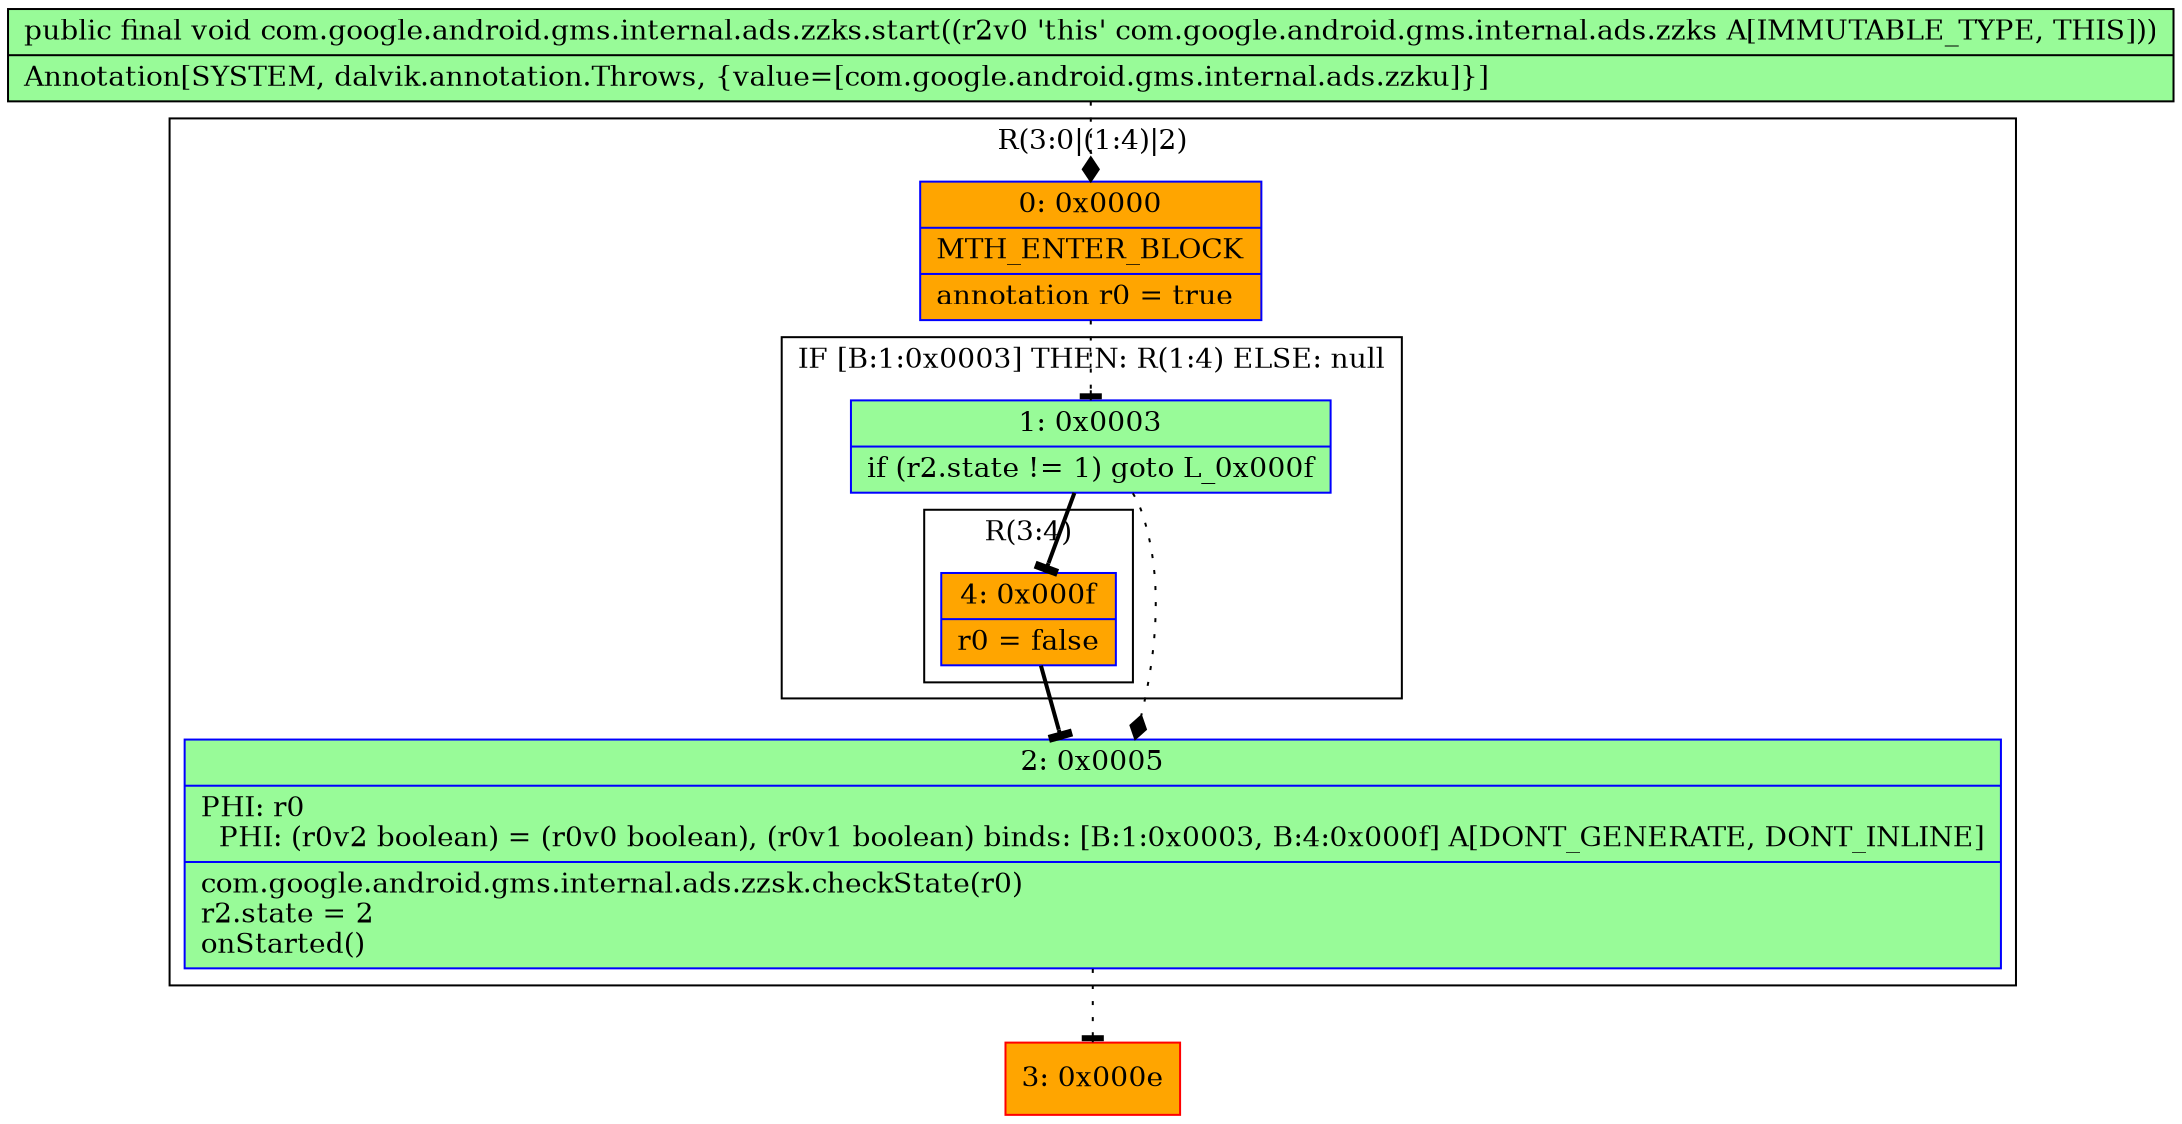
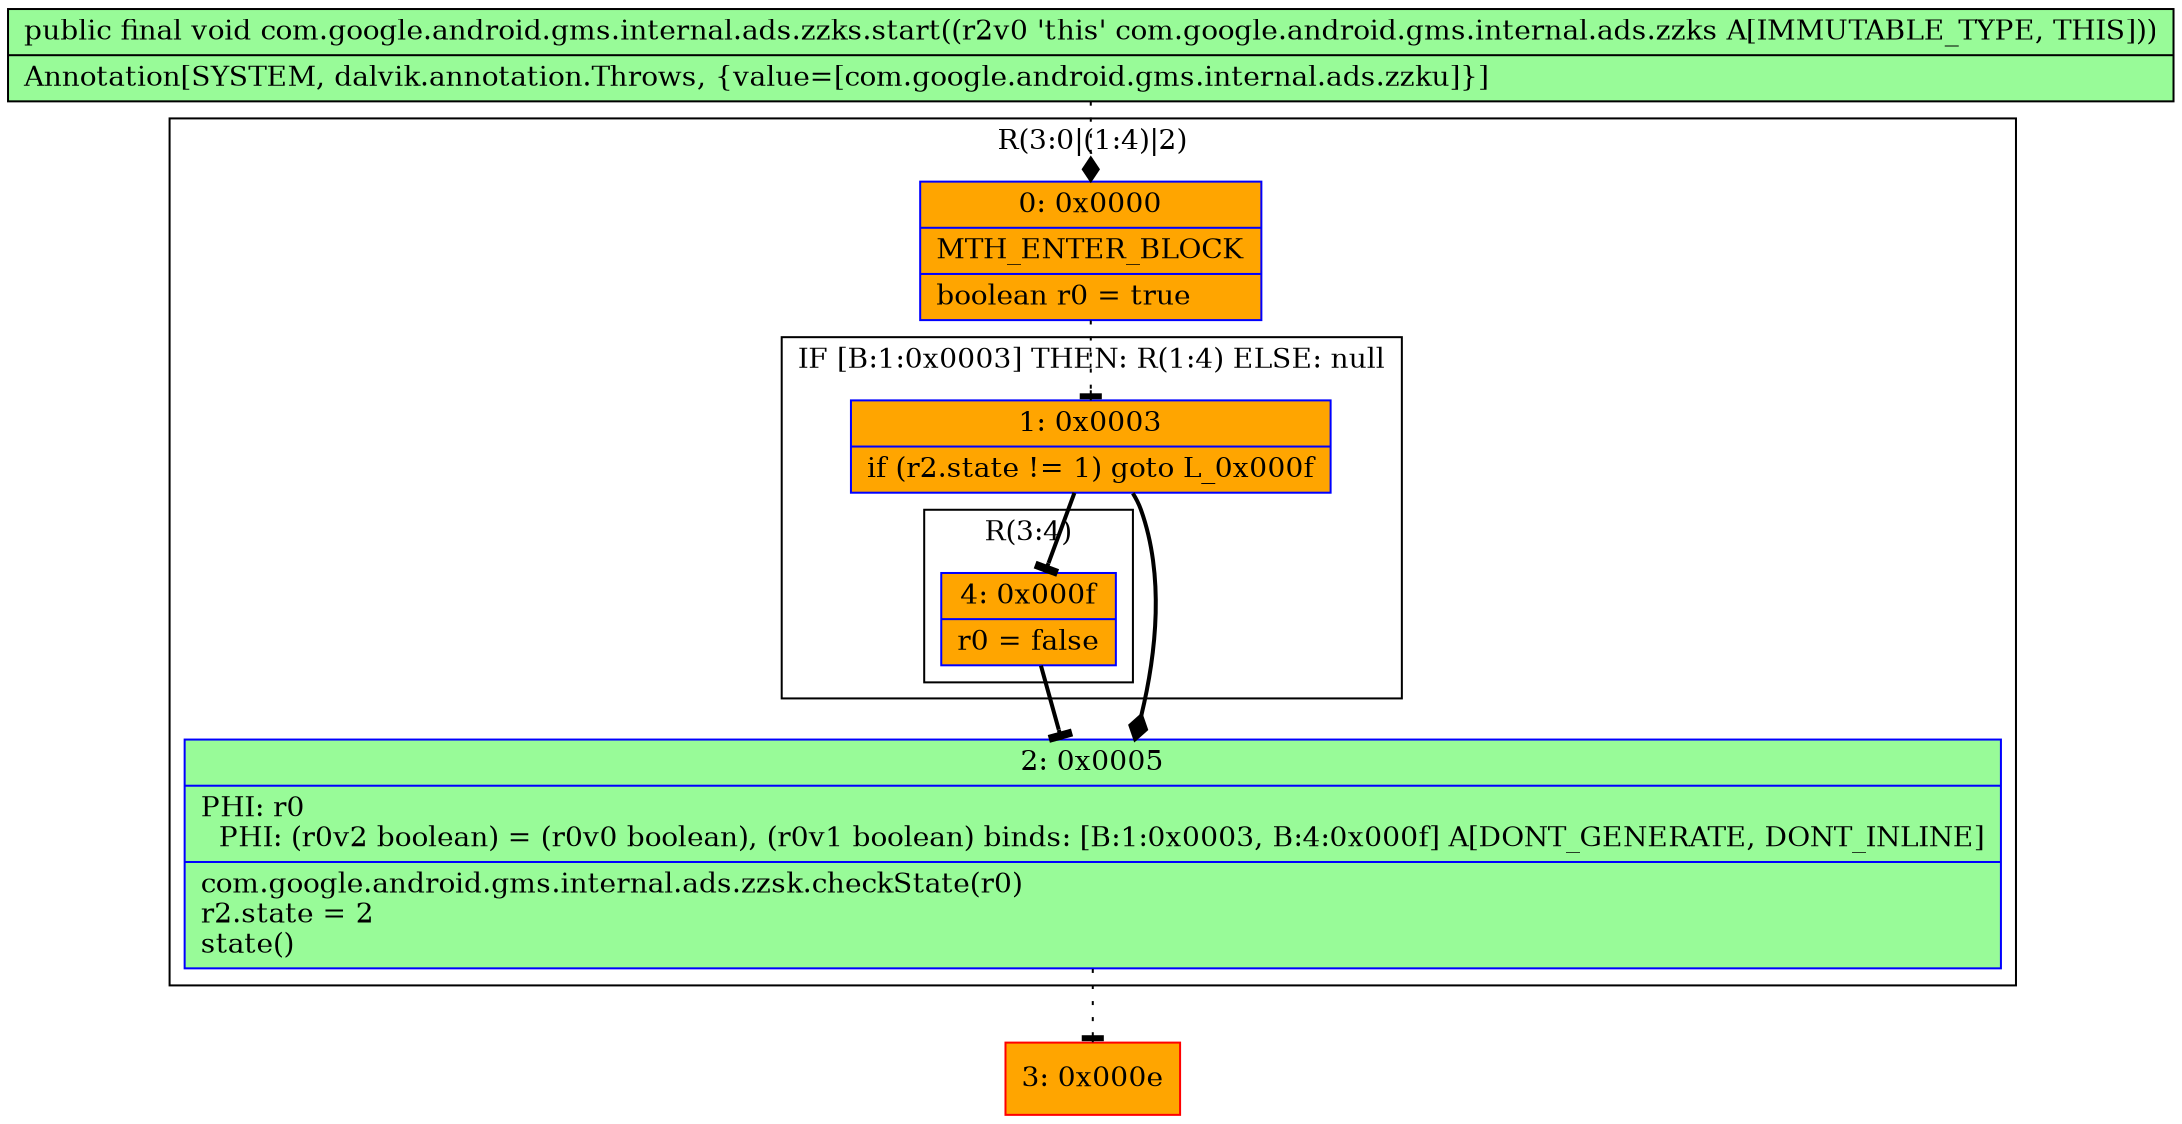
node "0: 0x0000": text "annotation r0 = true" -> "boolean r0 = true"
node "1: 0x0003": fillcolor palegreen -> orange
edge "1: 0x0003" -> "2: 0x0005": style dotted -> bold
node "2: 0x0005": text "onStarted()" -> "state()"
